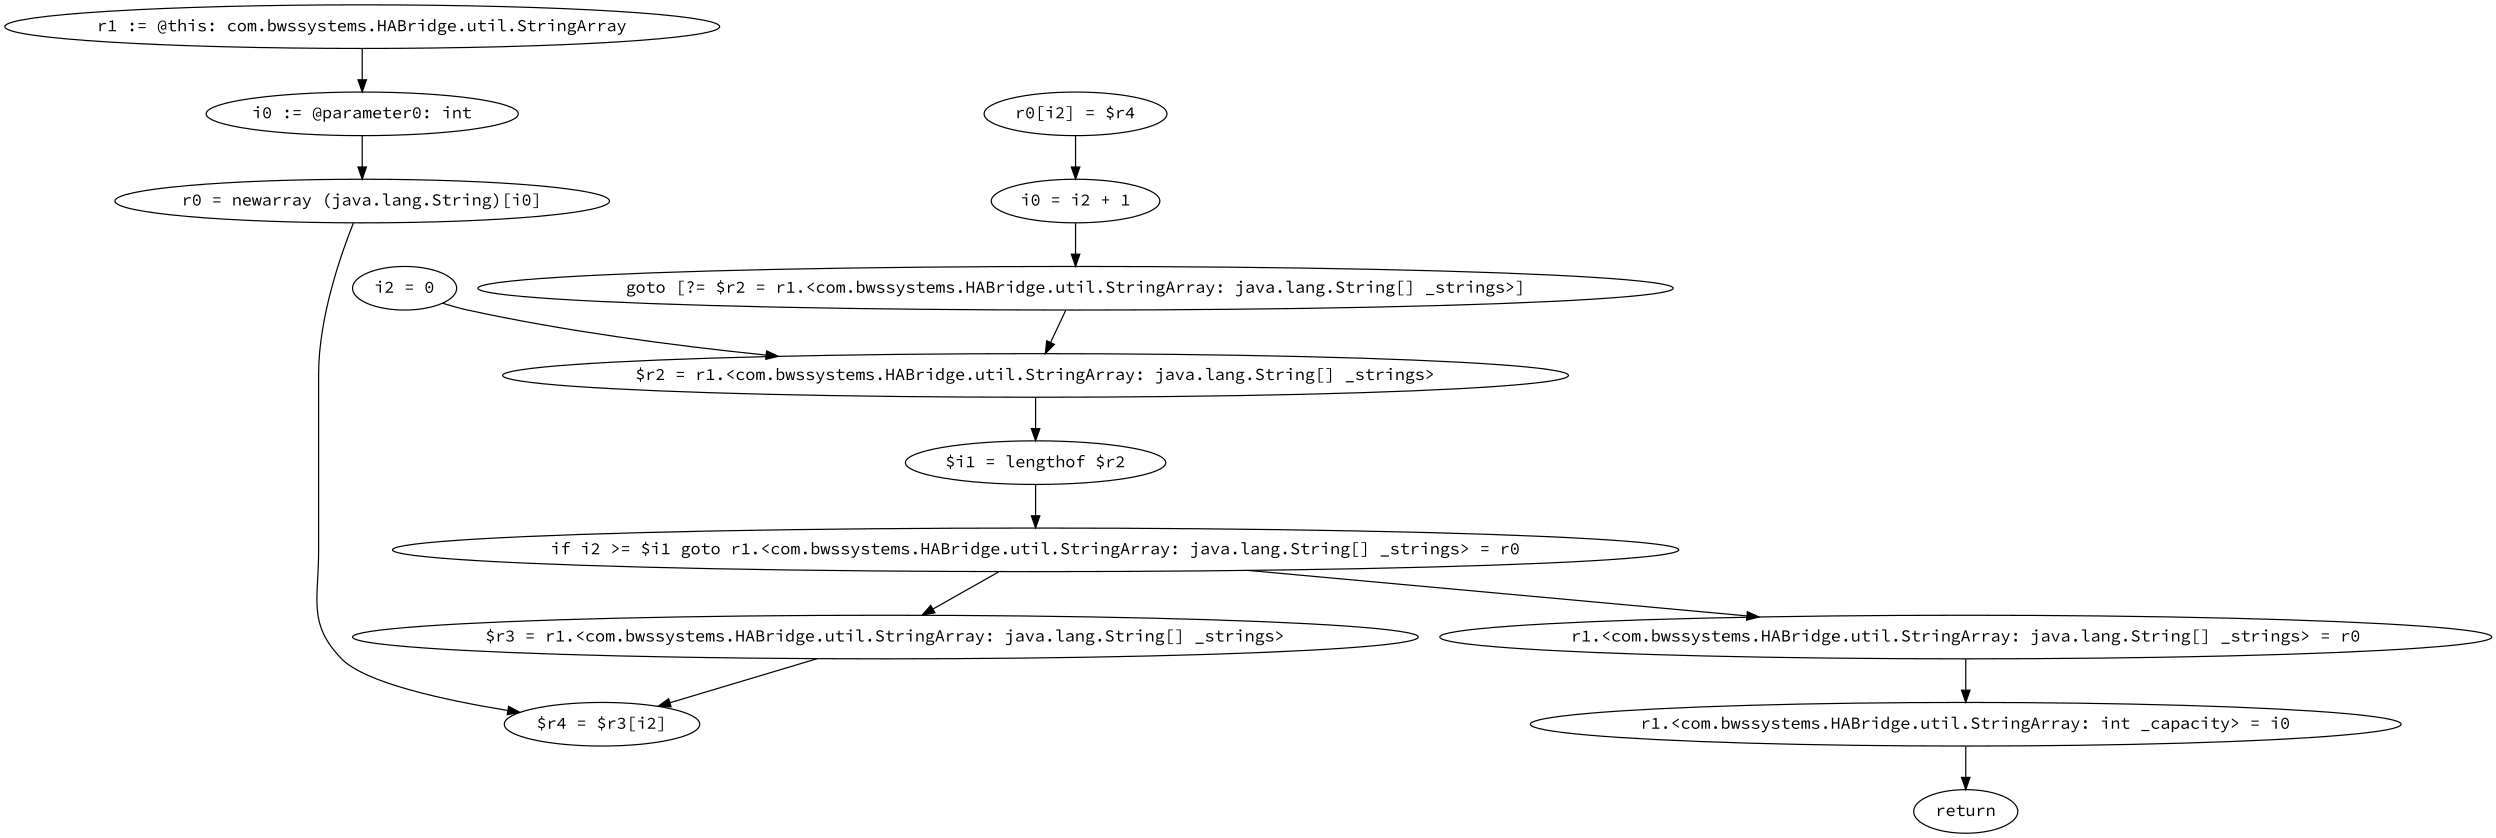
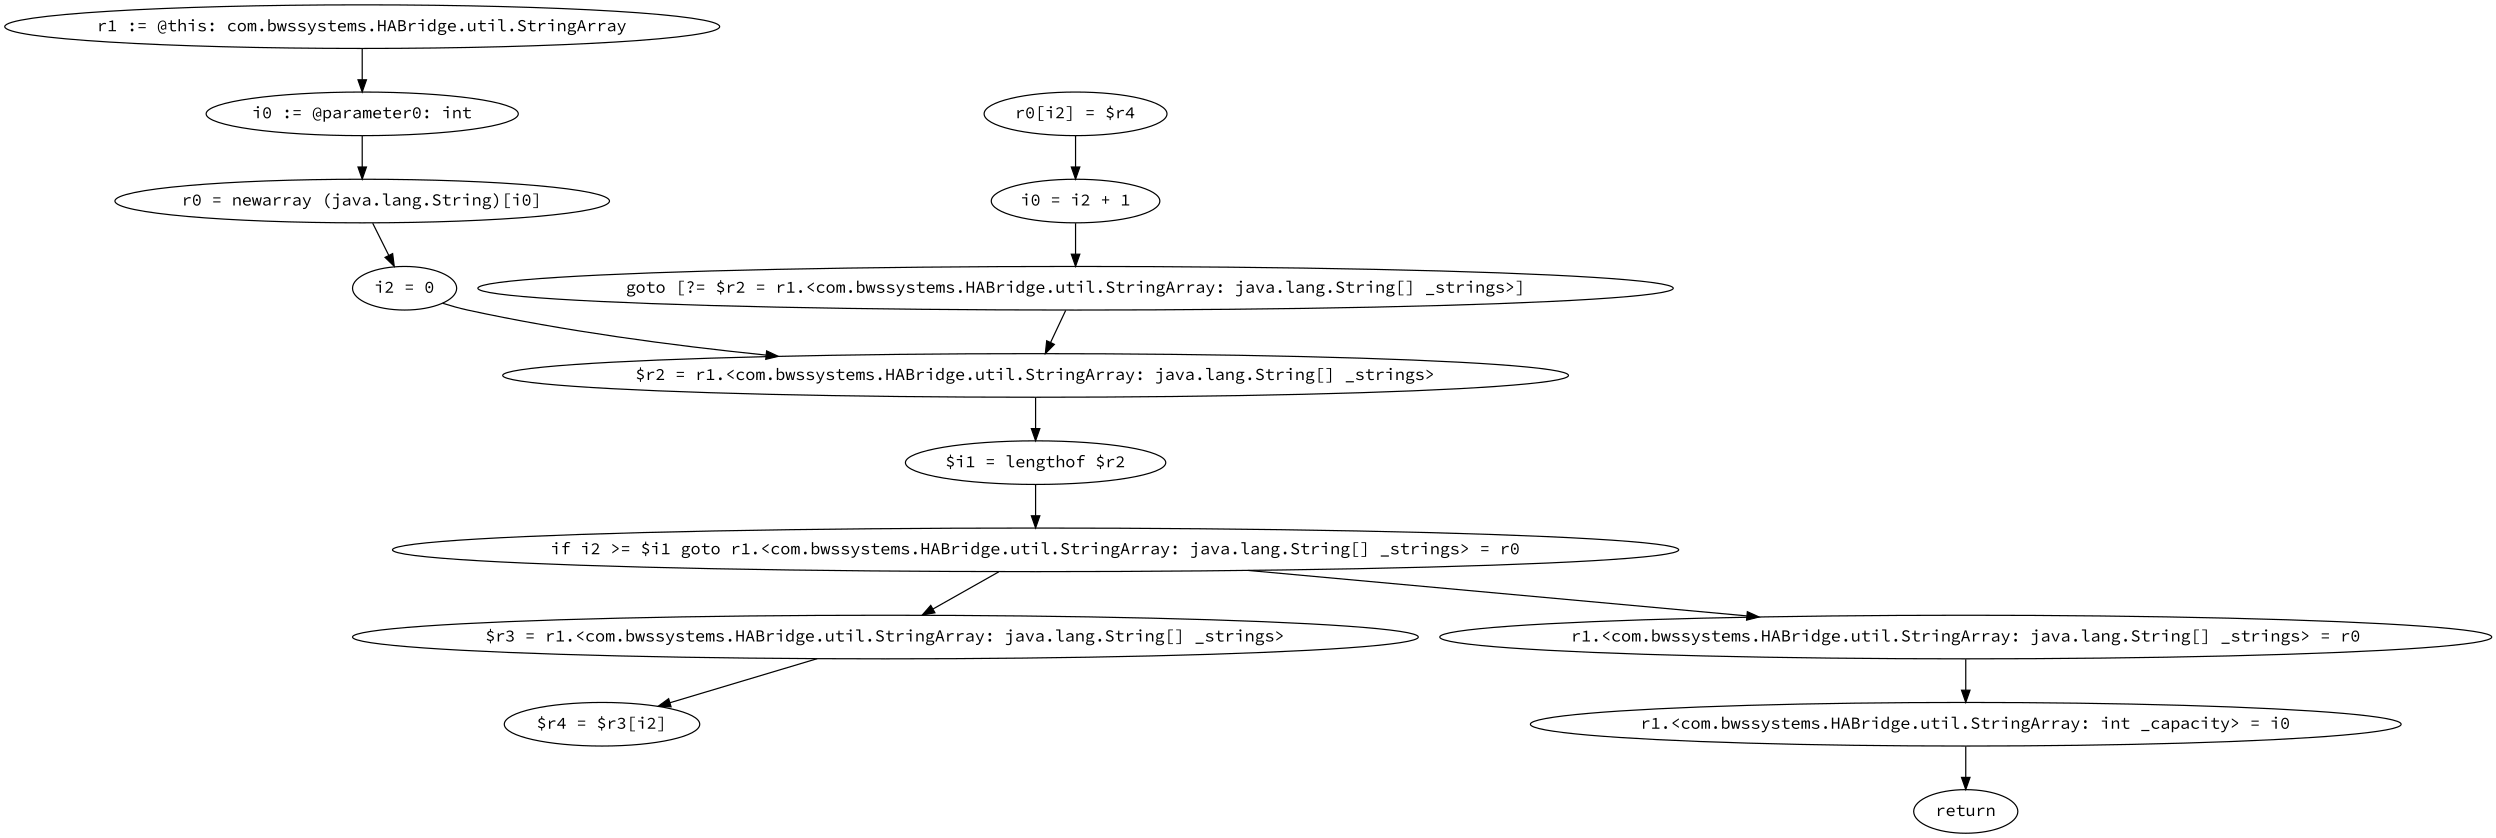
edge "r0 = newarray (java.lang.String)[i0]" -> "$r4 = $r3[i2]": now "r0 = newarray (java.lang.String)[i0]" -> "i2 = 0"
